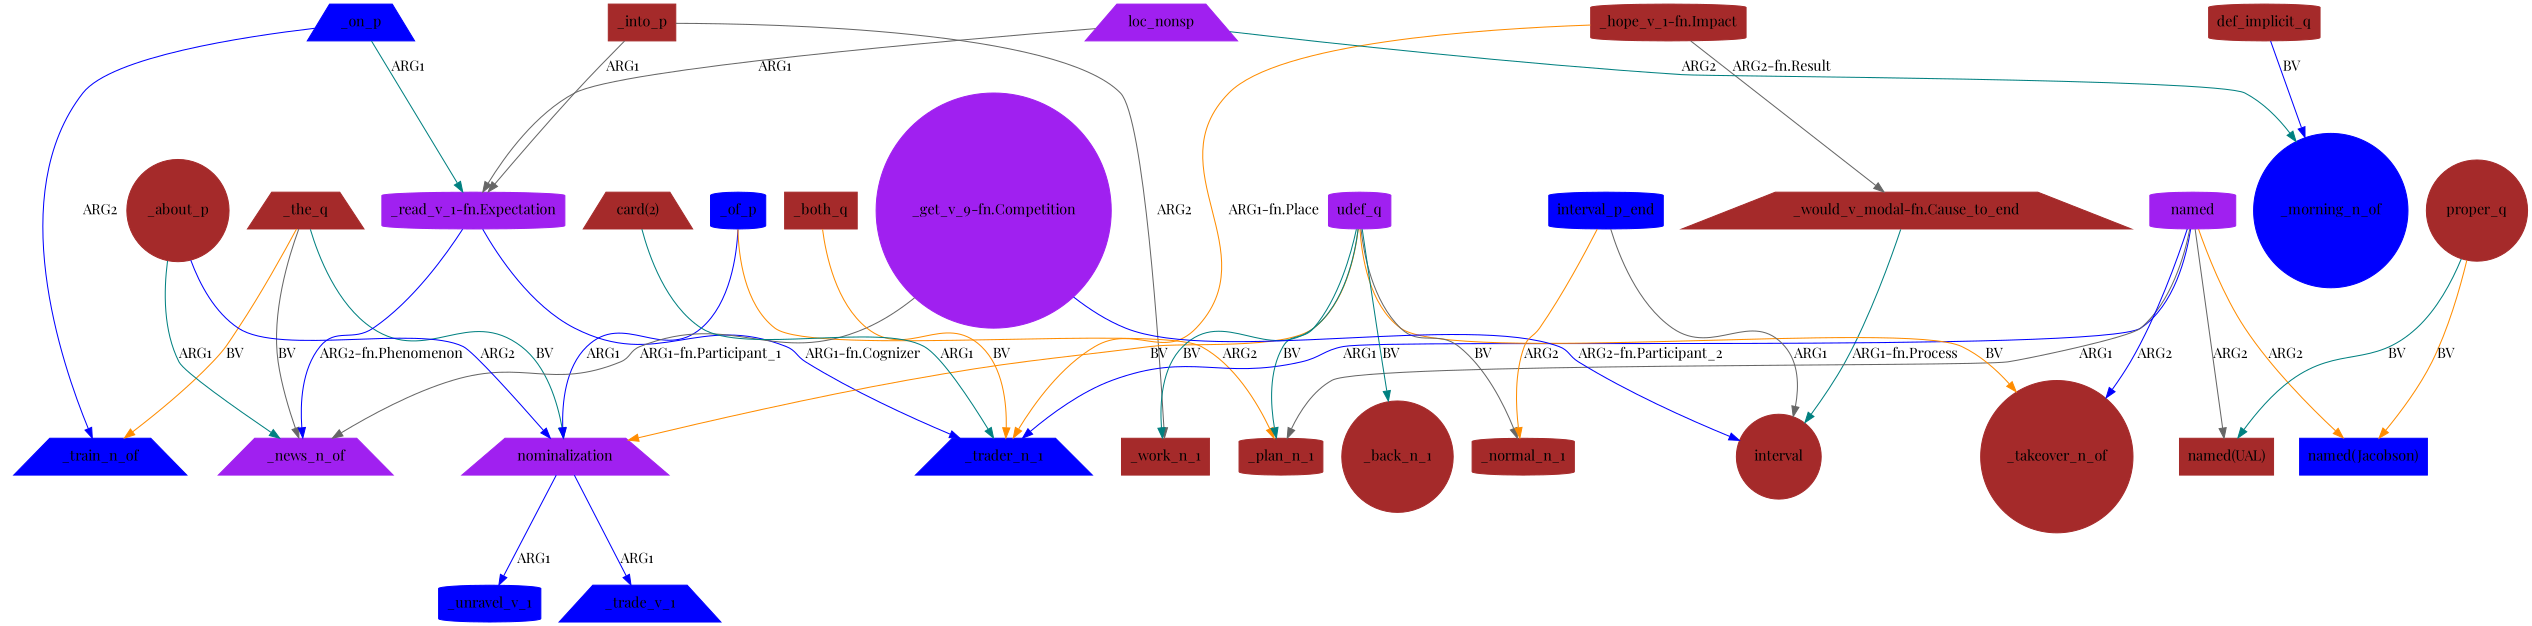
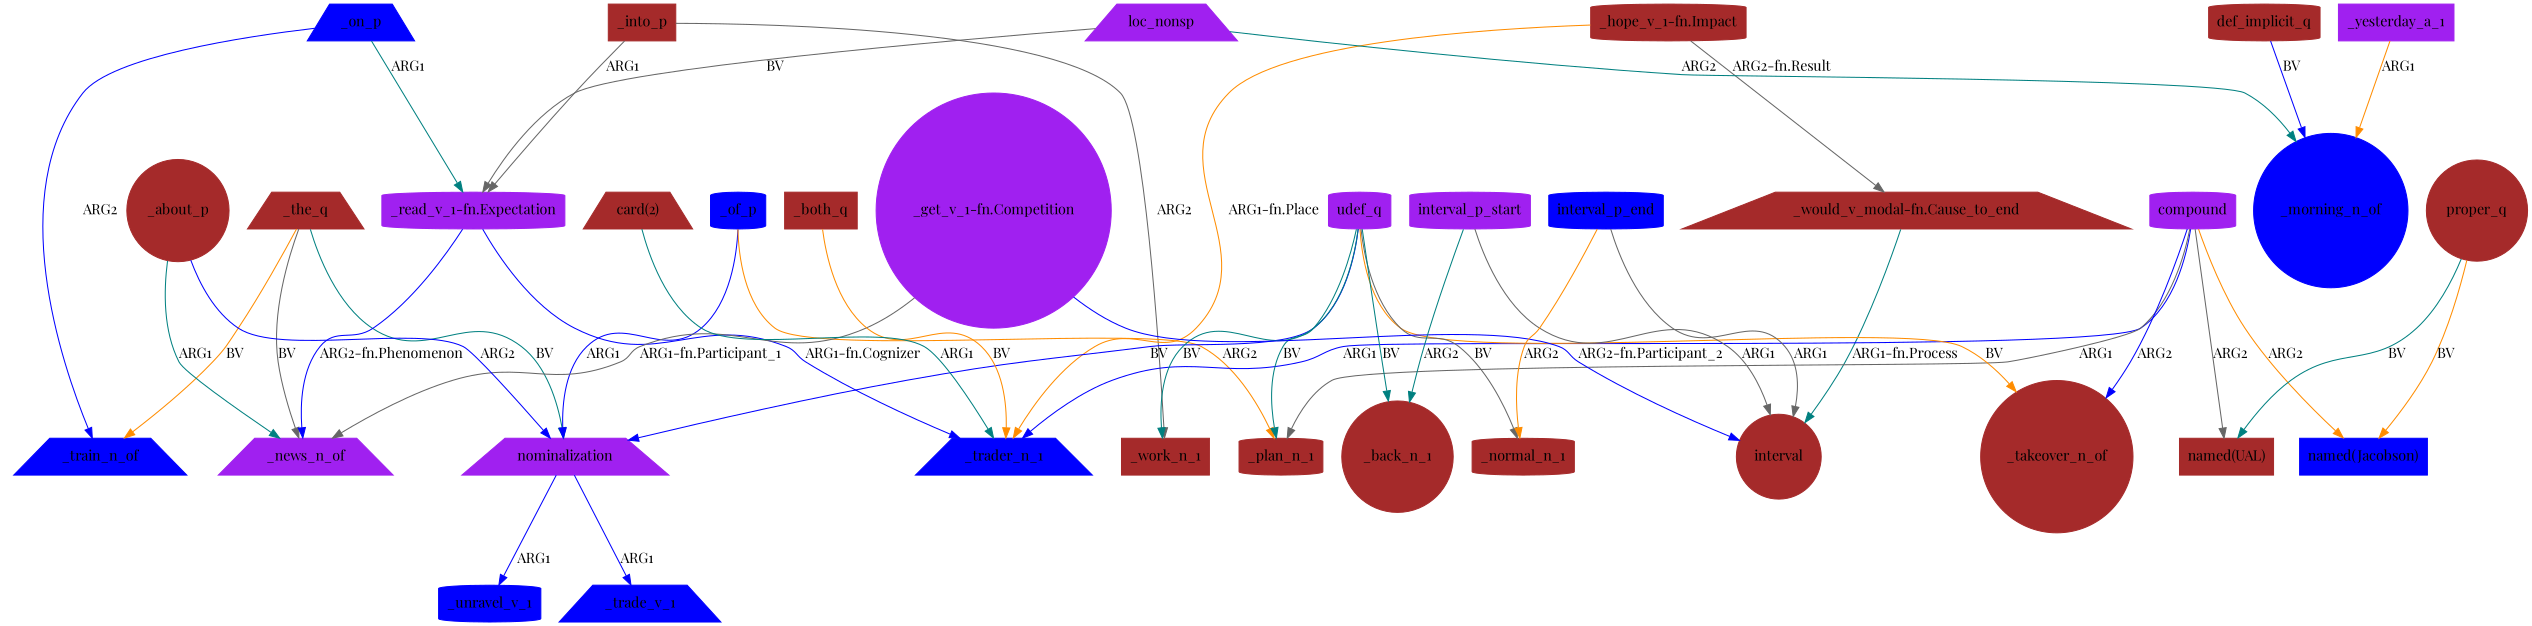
node "_yesterday_a_1": added
edge "loc_nonsp" -> "_read_v_1-fn.Expectation": label "ARG1" -> "BV"
node "_get_v_9-fn.Competition": label "_get_v_9-fn.Competition" -> "_get_v_1-fn.Competition"
node "interval_p_start": added
node "named": label "named" -> "compound"
edge "udef_q" -> "nominalization": color darkorange -> blue
